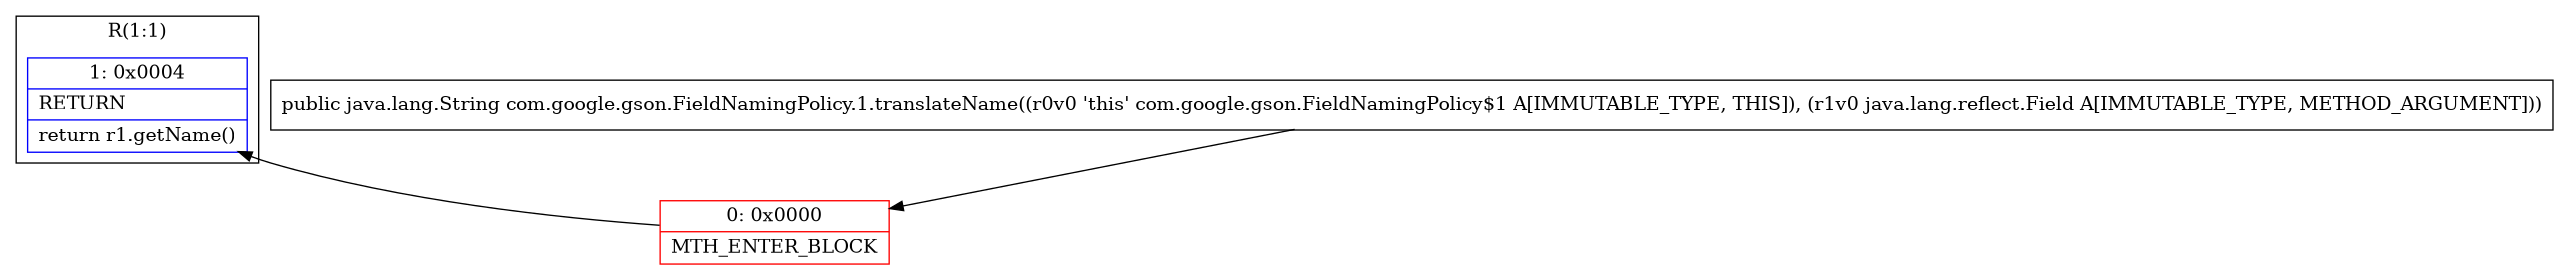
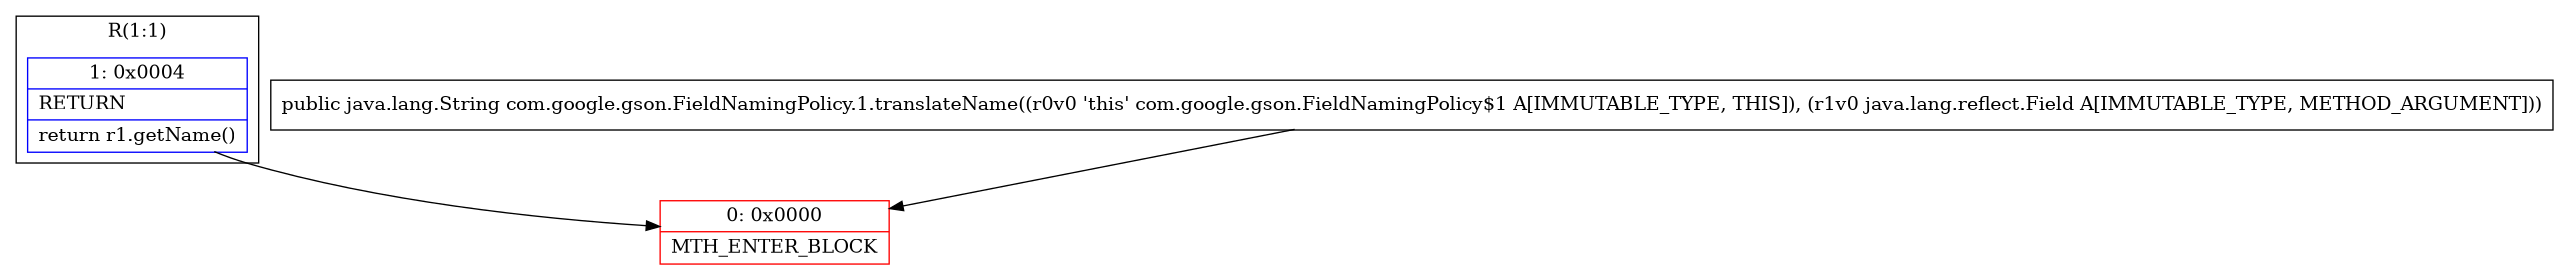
edge "0: 0x0000" -> "1: 0x0004": reversed
